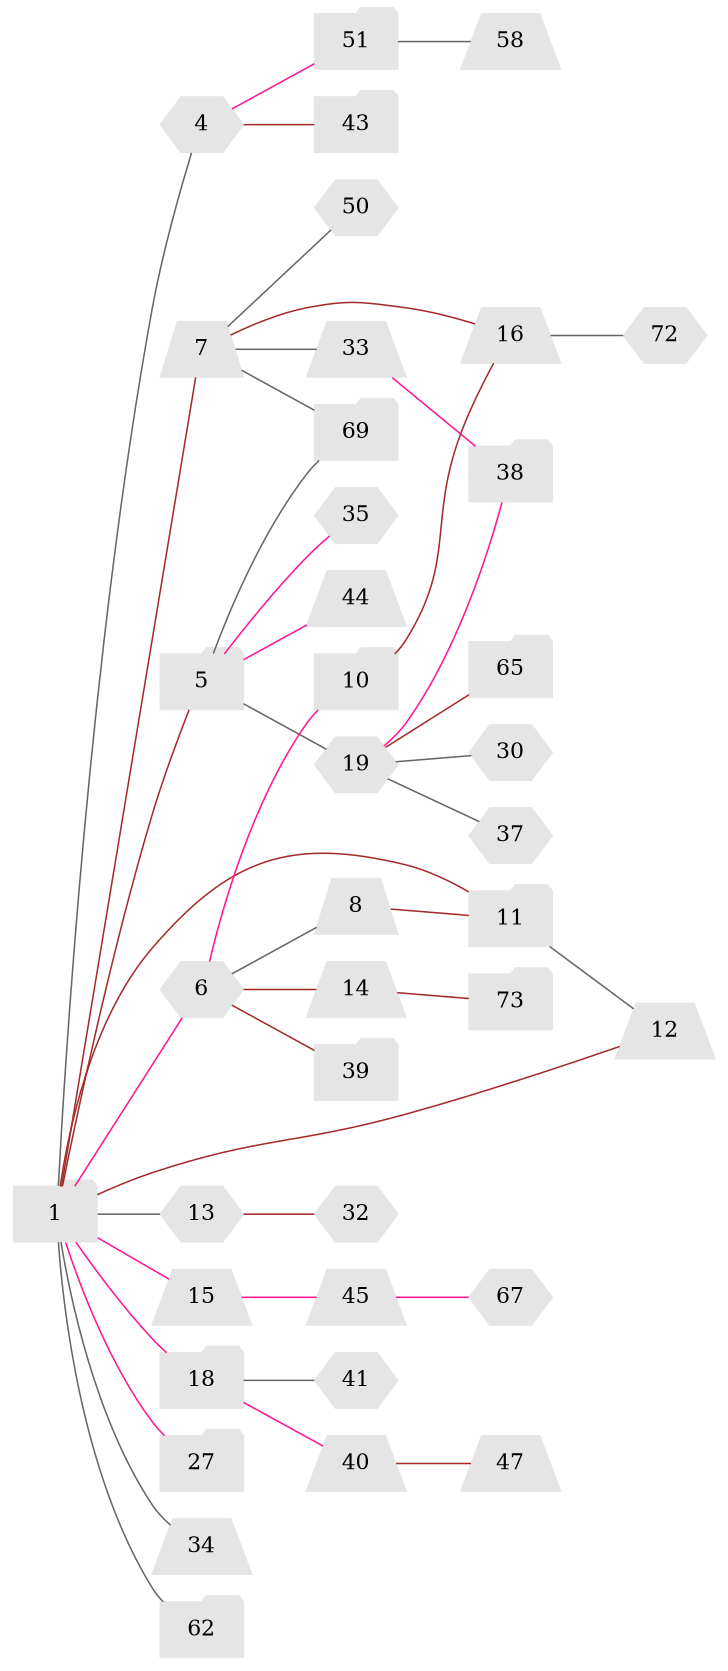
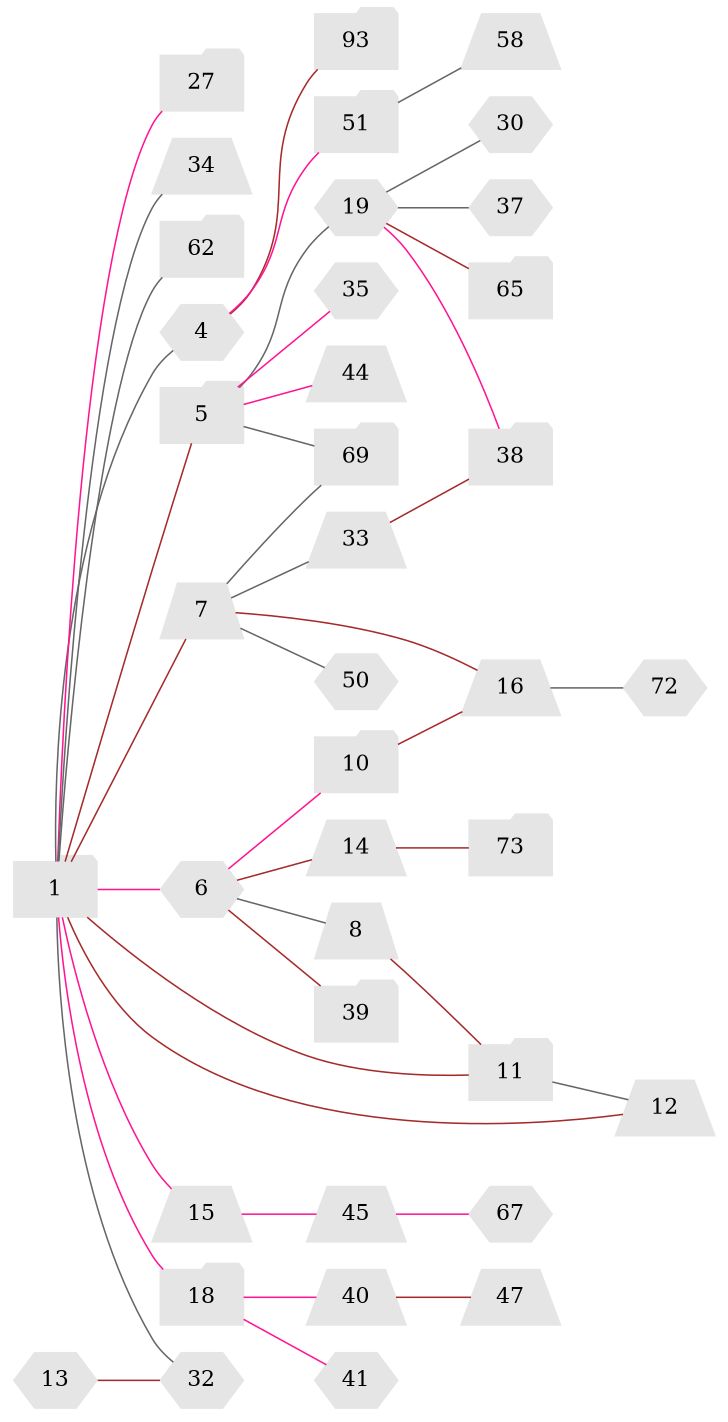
node "43": label "43" -> "93"
edge "33" -- "38": color deeppink -> brown
edge "1" -- "13": now "1" -- "32"
edge "18" -- "41": color gray40 -> deeppink
